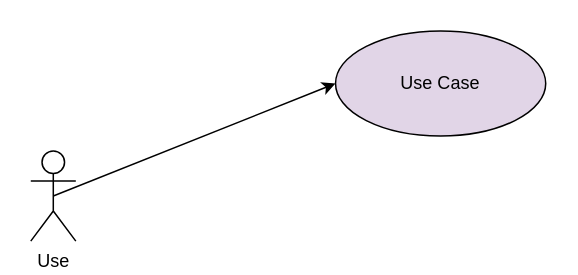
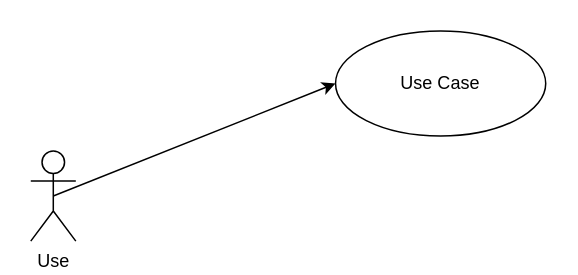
node "Use Case": fillcolor #e1d5e7 -> #ffffff
